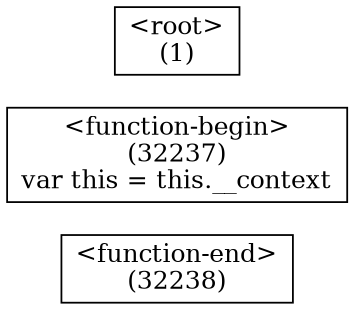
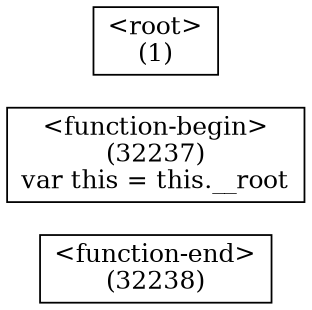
node "<function-begin> (32237) var this = this.__context": label "<function-begin> (32237) var this = this.__context" -> "<function-begin> (32237) var this = this.__root"
